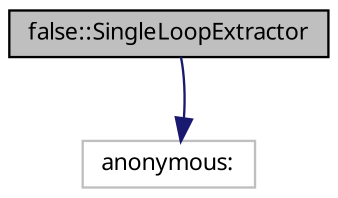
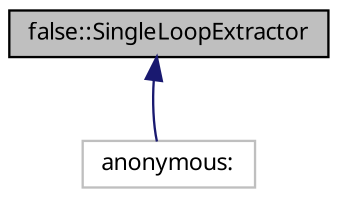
edge "false::SingleLoopExtractor" -> "anonymous:": reversed
